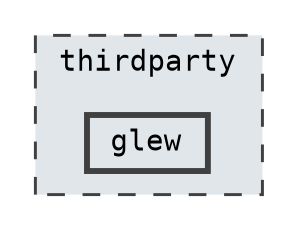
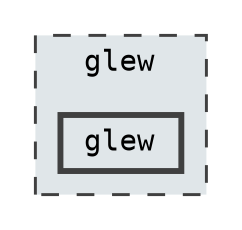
cluster "thirdparty": label "thirdparty" -> "glew"
